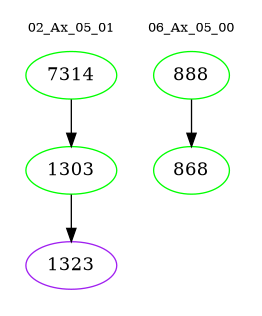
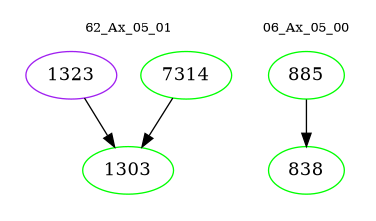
cluster "02_Ax_05_01": label "02_Ax_05_01" -> "62_Ax_05_01"
node "888": label "888" -> "885"
node "868": label "868" -> "838"
edge "1303" -> "1323": reversed
